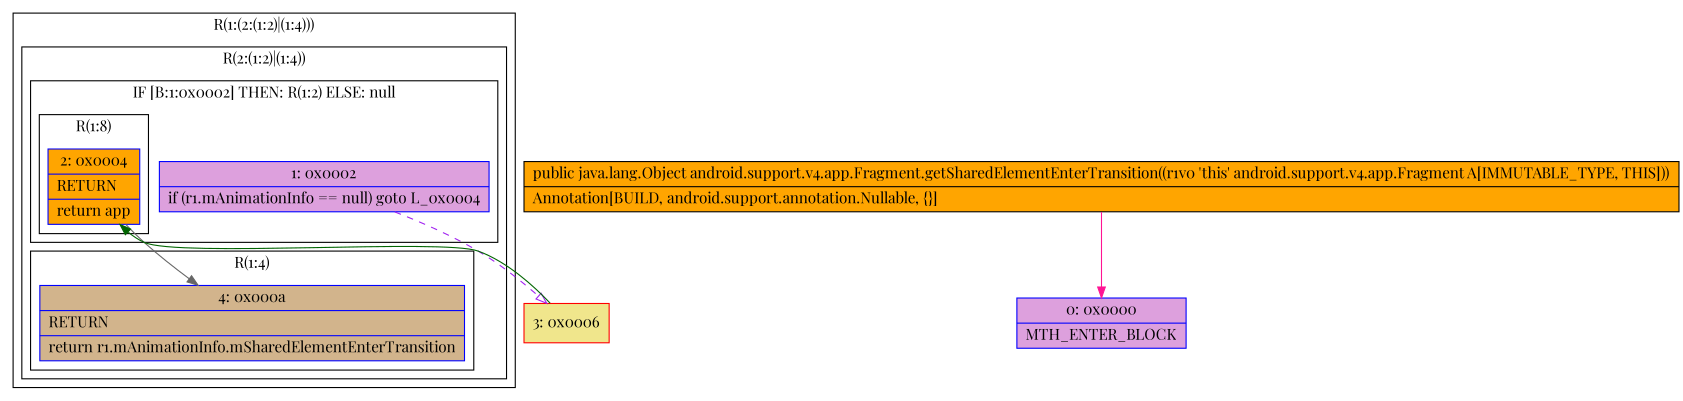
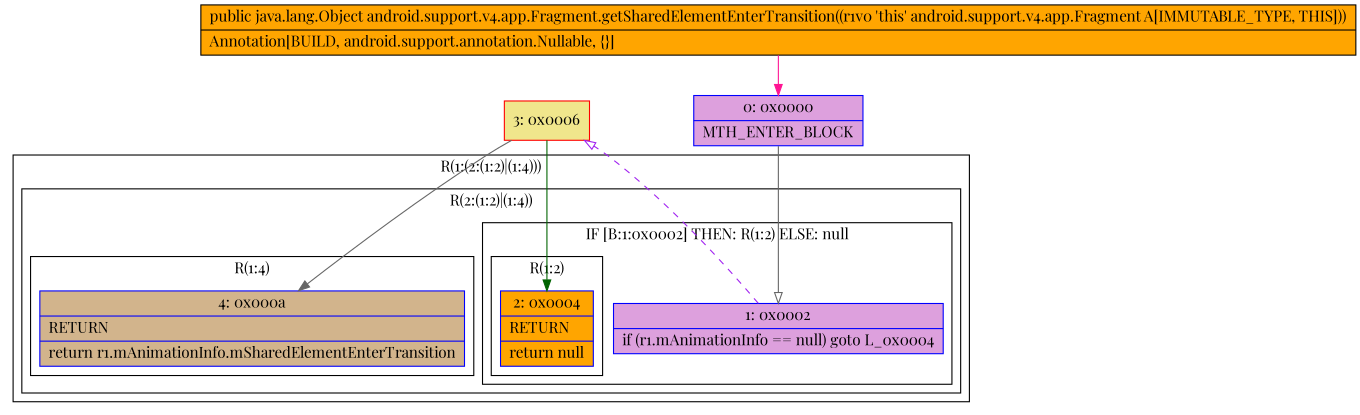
cluster "R(1:8)": label "R(1:8)" -> "R(1:2)"
node "2: 0x0004": text "return app" -> "return null"
edge "0: 0x0000" -> "1: 0x0002": added
edge "2: 0x0004" -> "4: 0x000a": now "3: 0x0006" -> "4: 0x000a"
